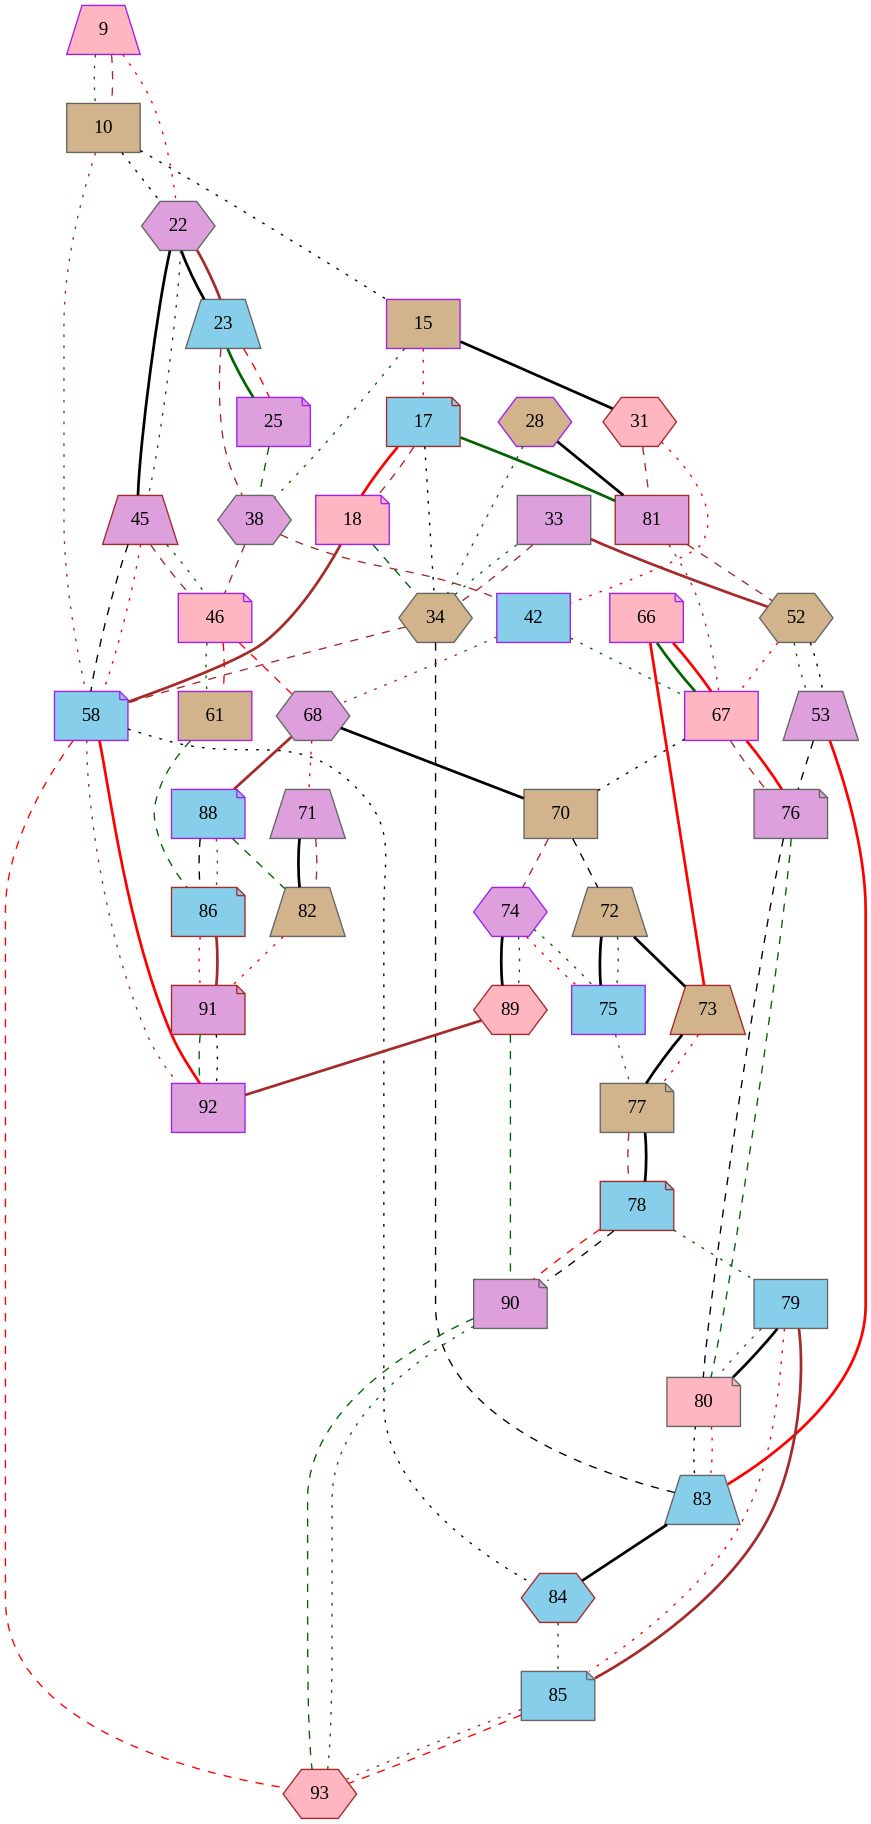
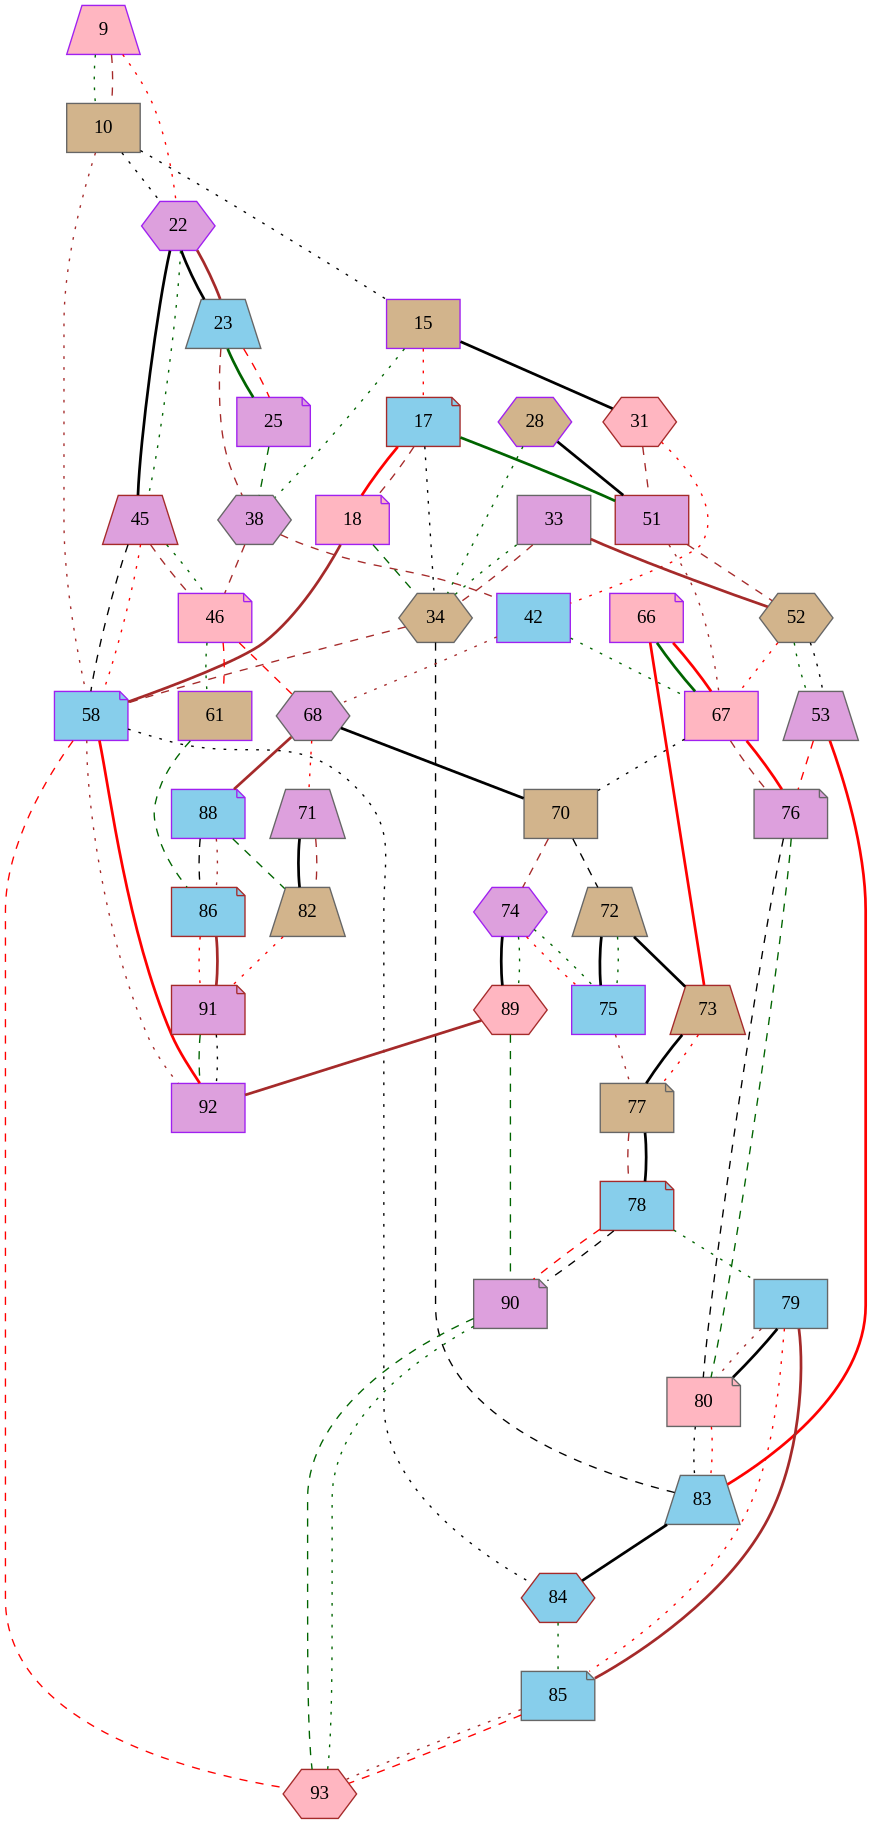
node "22": color gray40 -> purple
node "81": label "81" -> "51"
edge "53" -- "76": color black -> red
